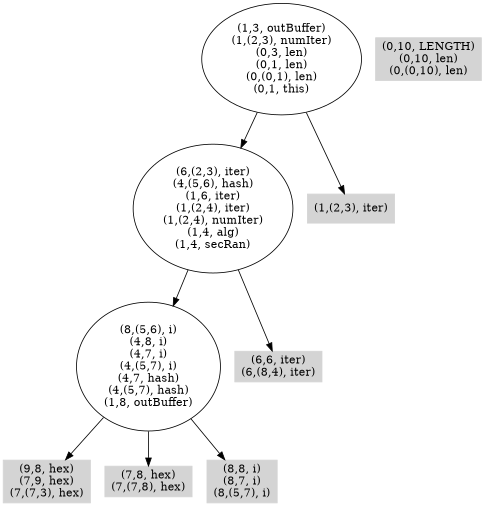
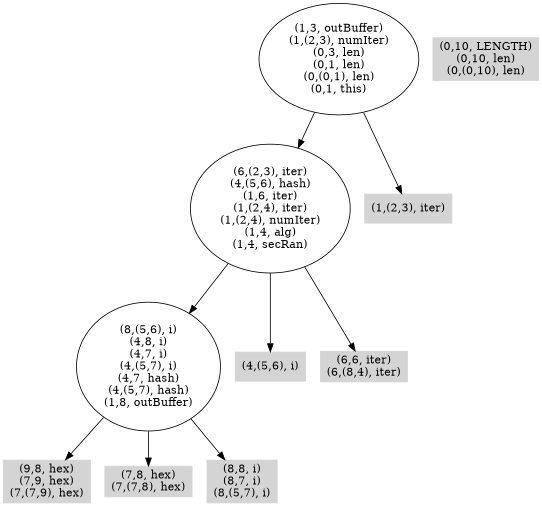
node "(4,(5,6), i)": added
node "(9,8, hex) (7,9, hex) (7,(7,3), hex)": label "(9,8, hex) (7,9, hex) (7,(7,3), hex)" -> "(9,8, hex) (7,9, hex) (7,(7,9), hex)"
